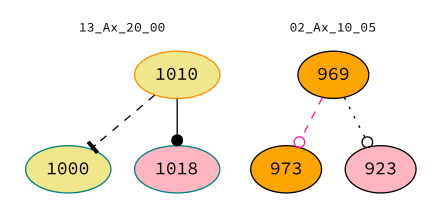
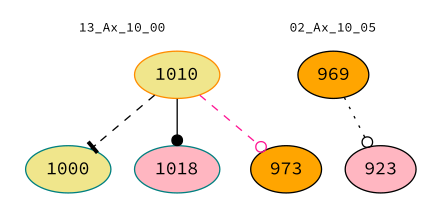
cluster "13_Ax_20_00": label "13_Ax_20_00" -> "13_Ax_10_00"
edge "969" -> "973": now "1010" -> "973"
